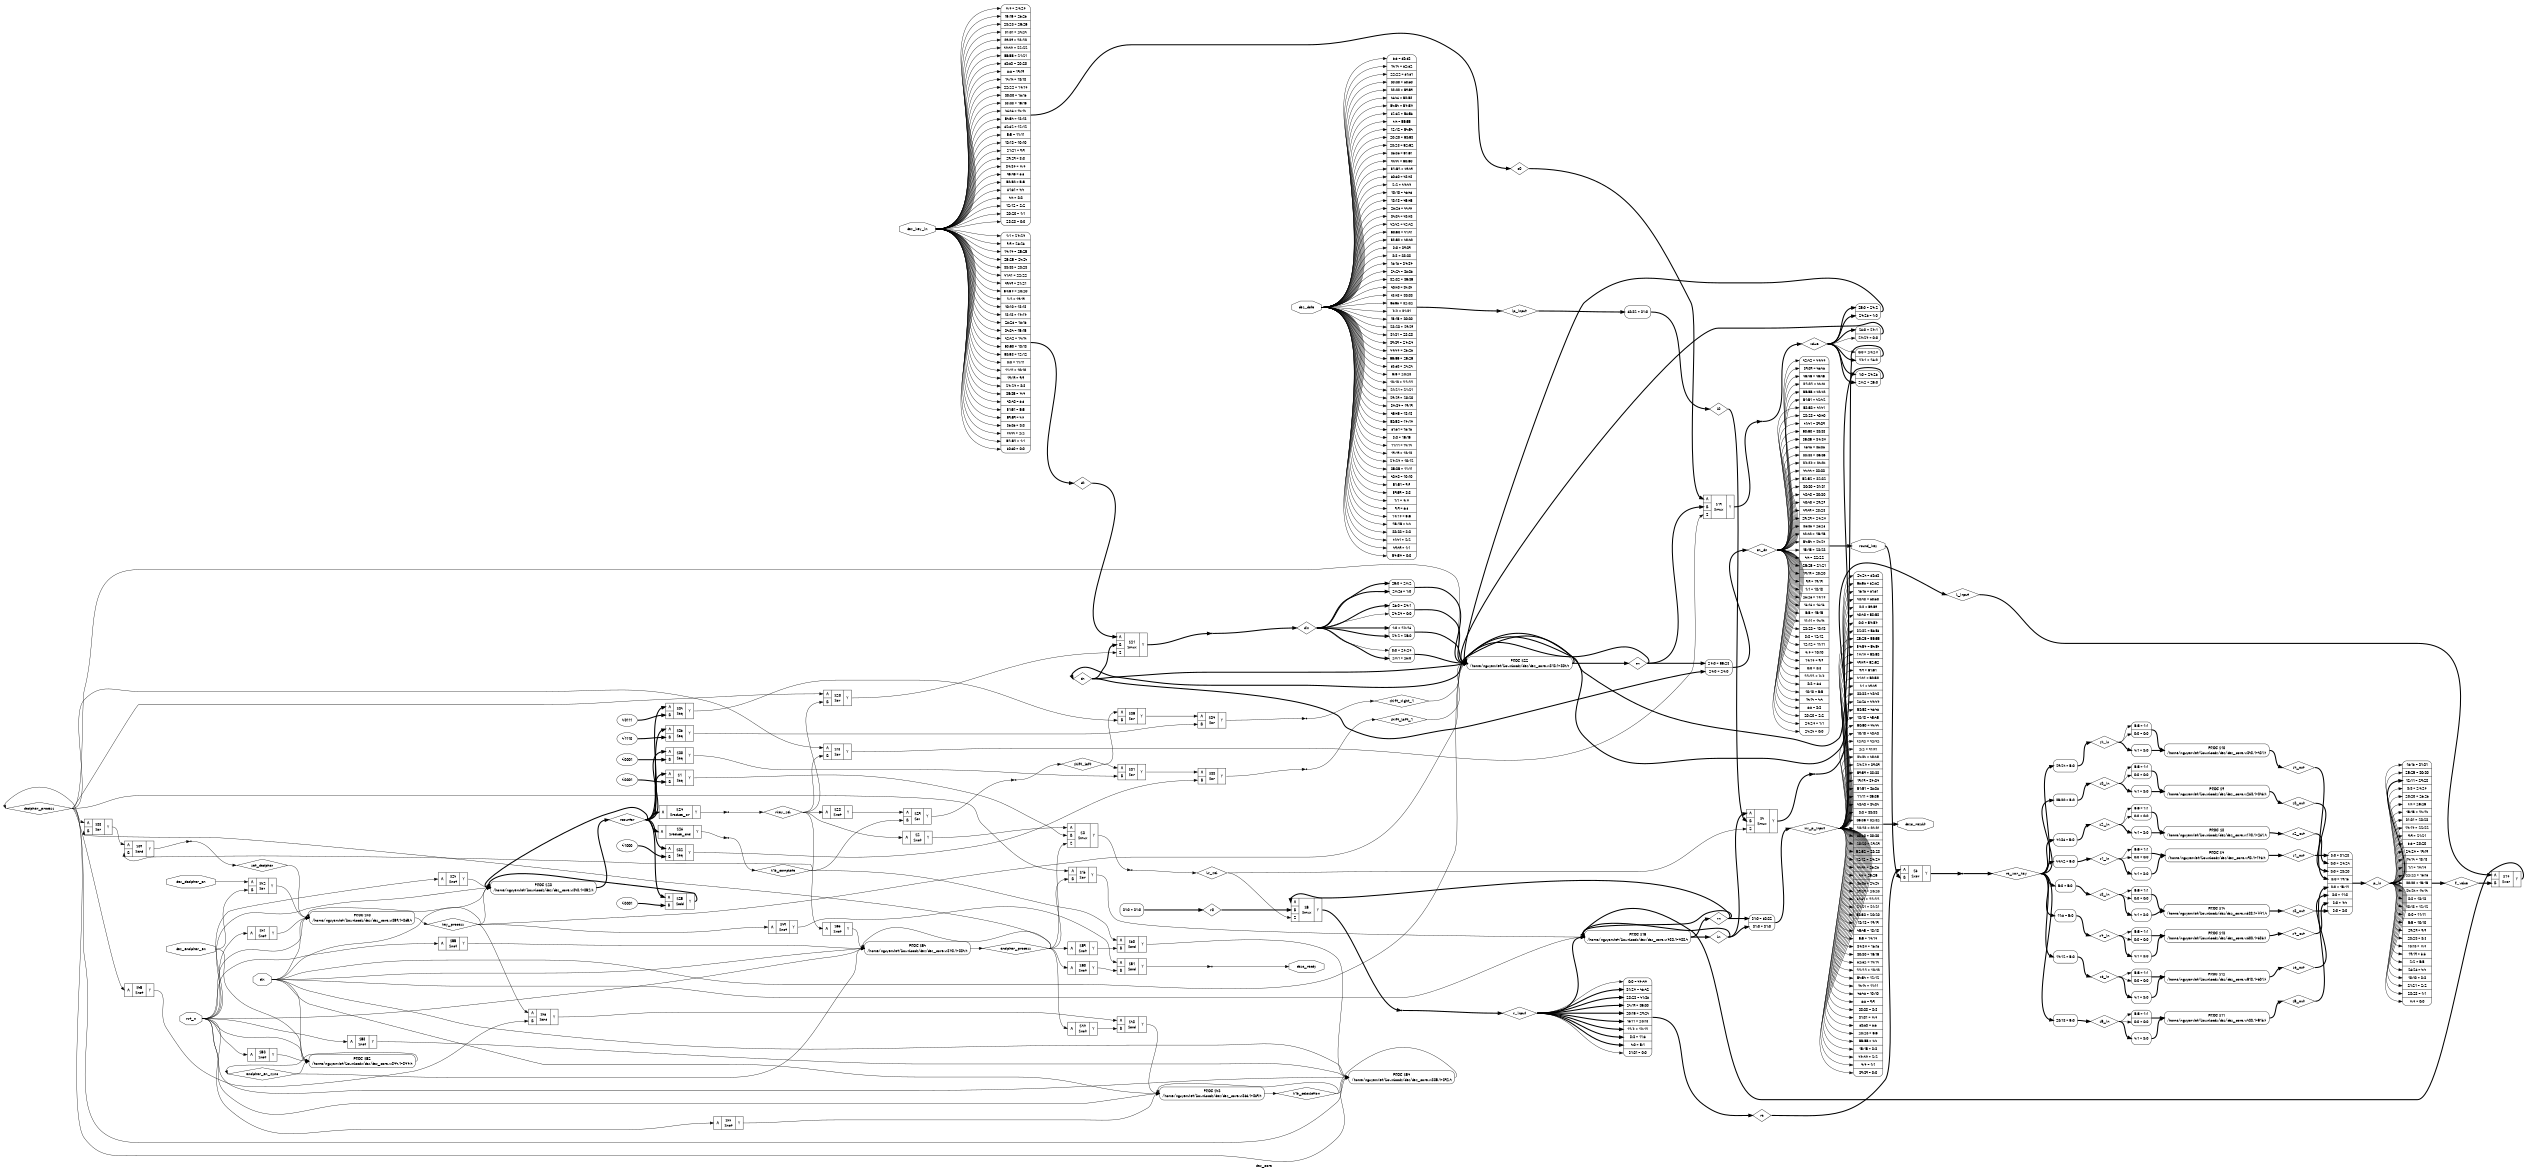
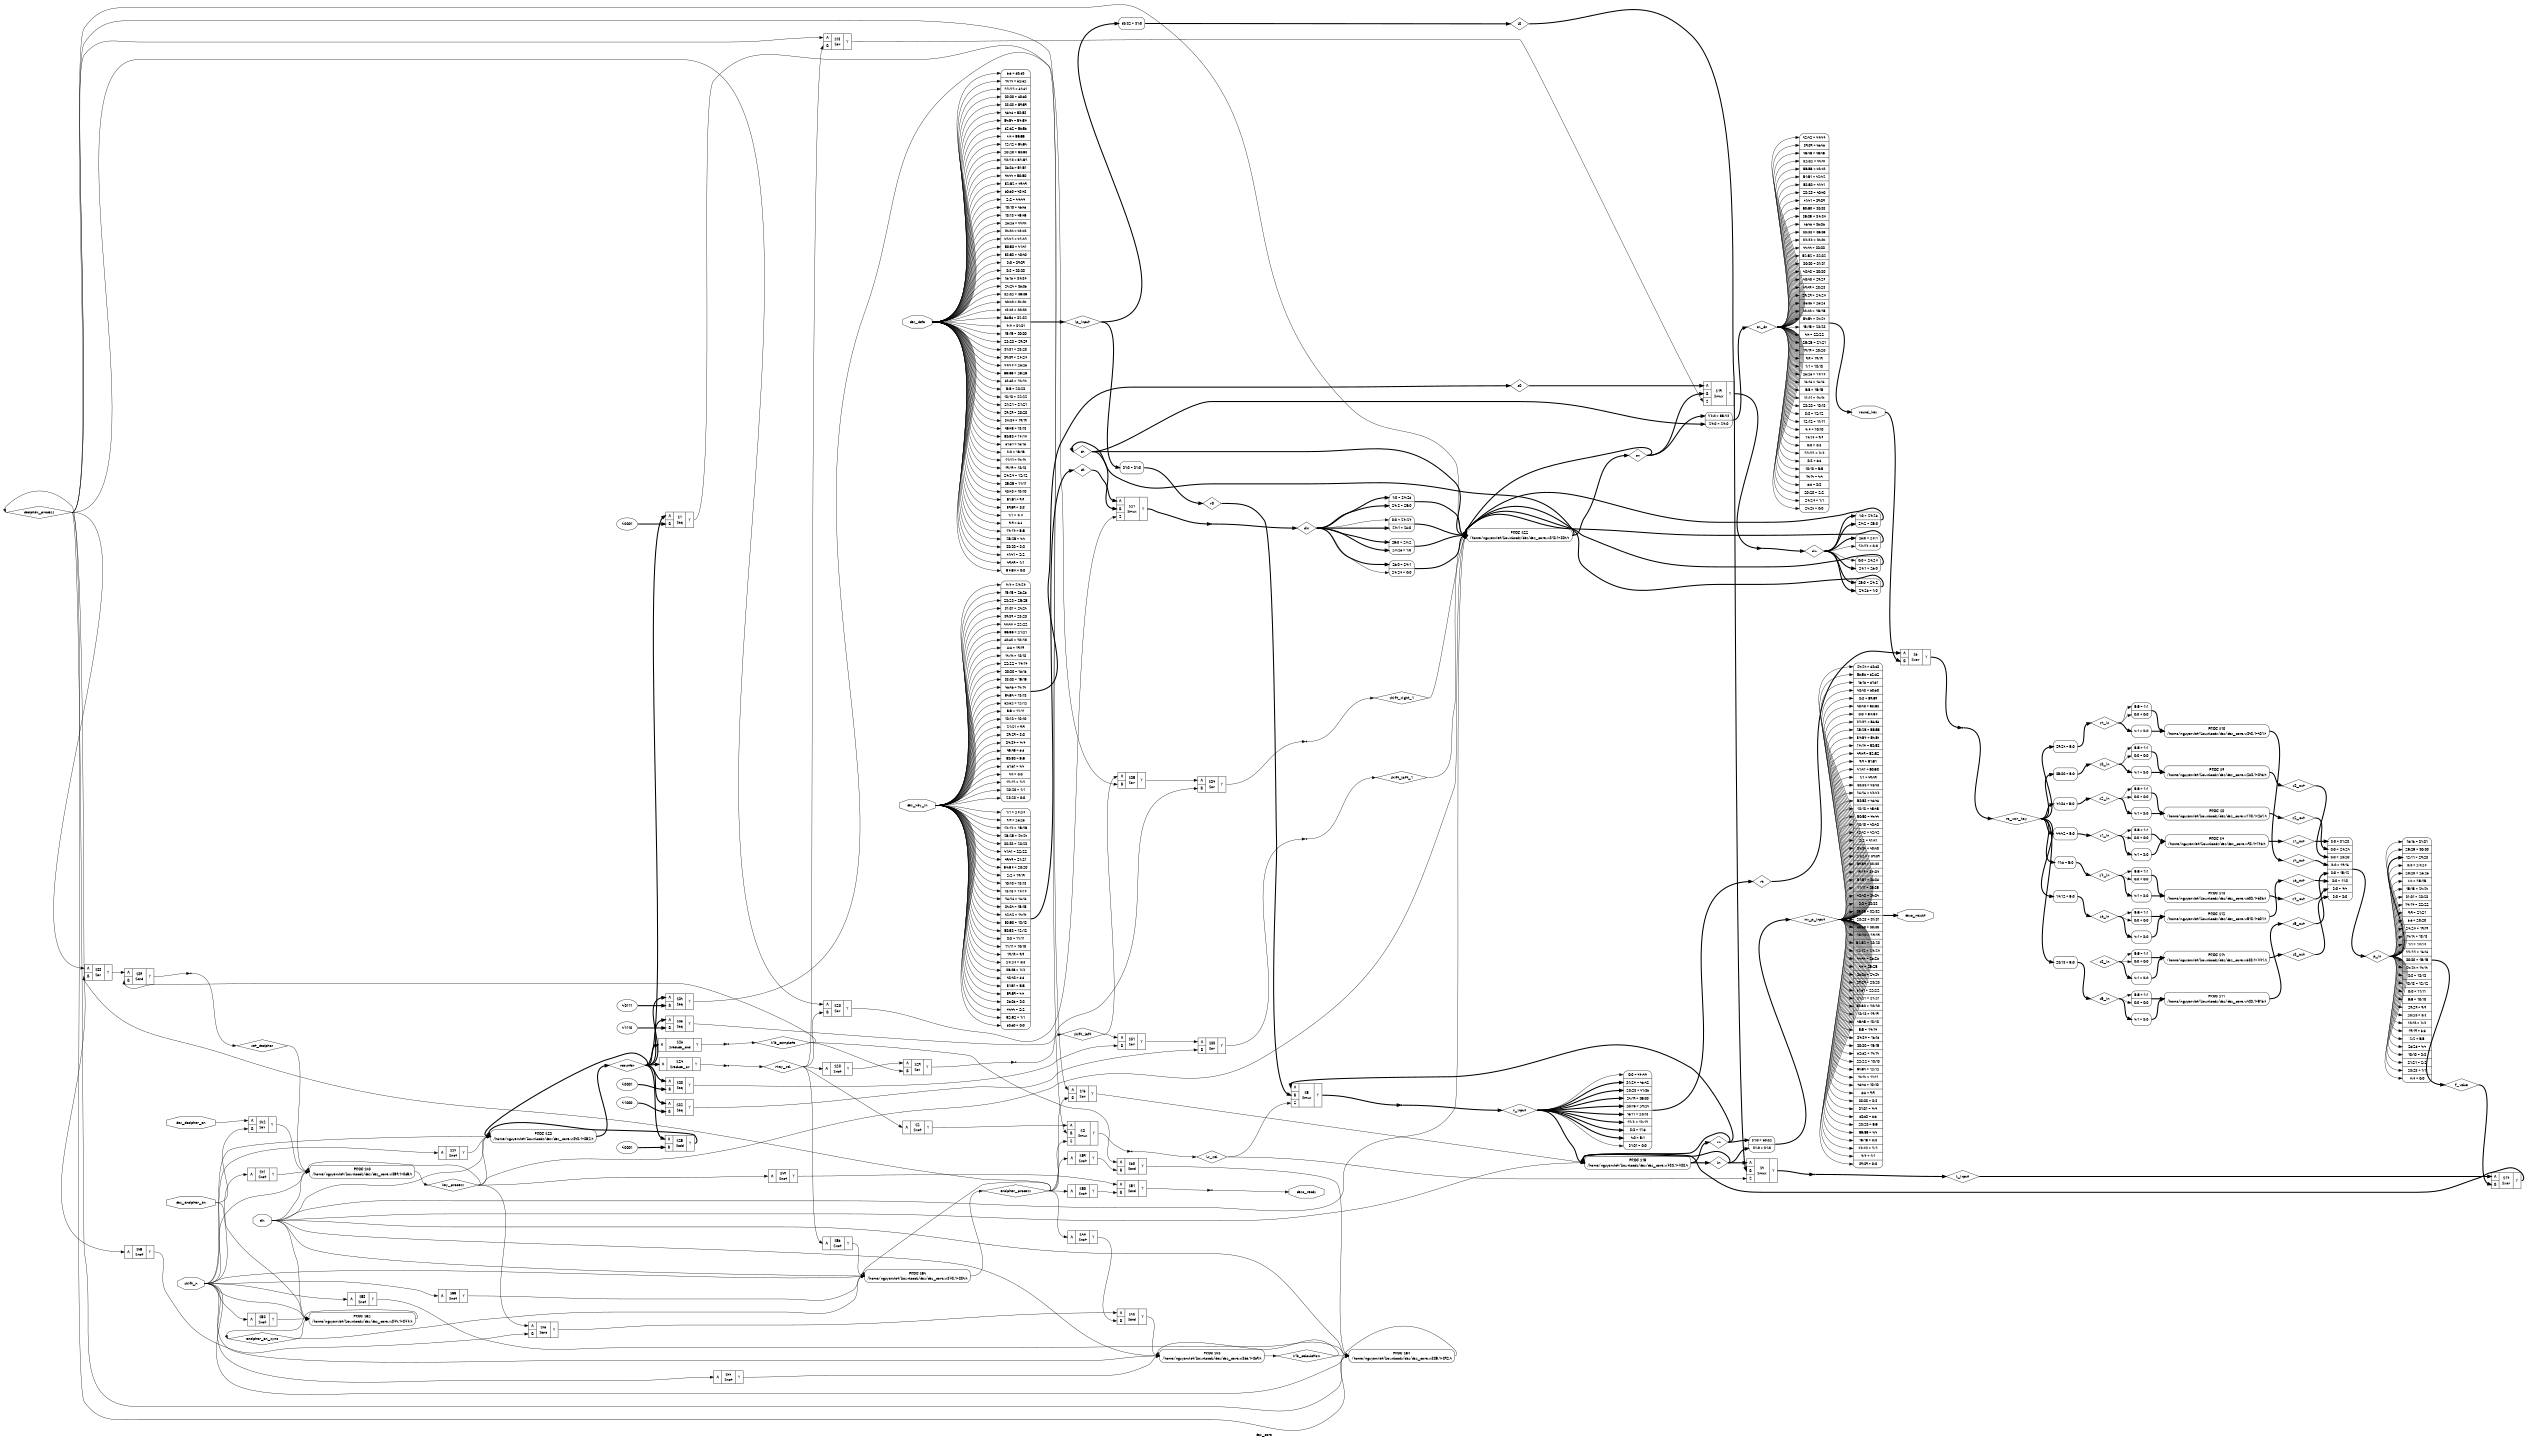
node "value": label "value" -> "cin"
edge "ip_input" -> "31:0 - 31:0": added
node "6:6 - 63:63": text "27:27 - 10:12" -> "27:27 - 12:12"
node "5:0 - 5:0": removed
node "rst_n": label "rst_n" -> "shift_n"
